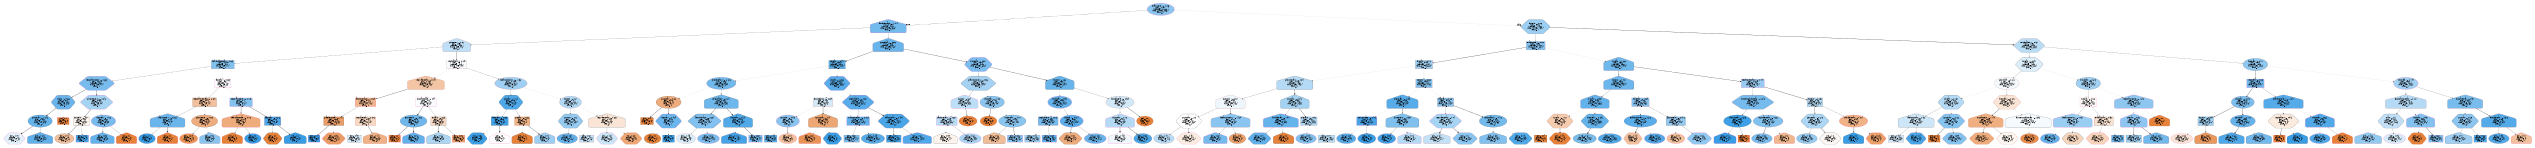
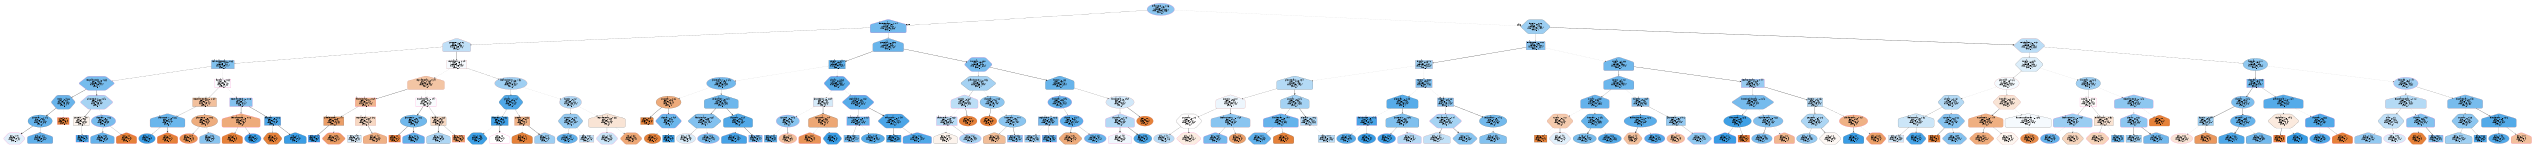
node "gini = 0.444 samples = 29 value = [32, 16] class = 0": removed
node "gini = 0.391 samples = 201 value = [91, 250] class = 1": removed
node "gini = 0.179 samples = 139 value = [22, 199] class = 1": removed
node "gini = 0.497 samples = 19 value = [11, 13] class = 1": fillcolor #e58139 -> #e1f0fb
